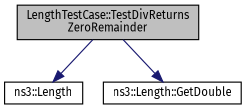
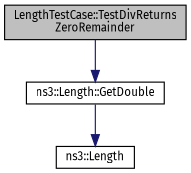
edge "LengthTestCase::TestDivReturns ZeroRemainder" -> "ns3::Length": now "ns3::Length::GetDouble" -> "ns3::Length"
